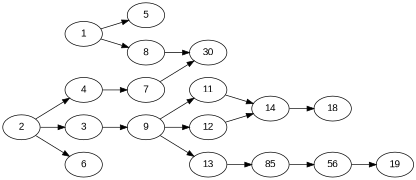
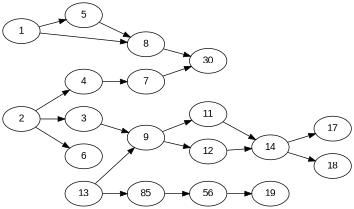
edge "5" -> "8": added
node "17": added
edge "9" -> "13": reversed
